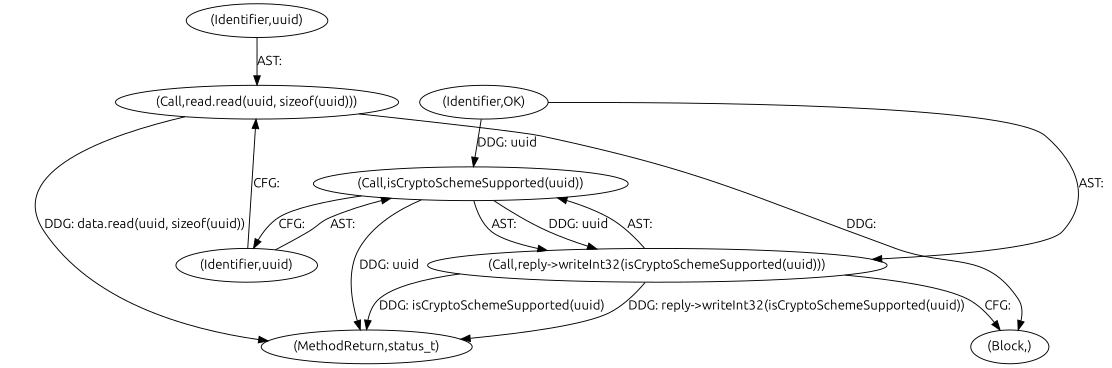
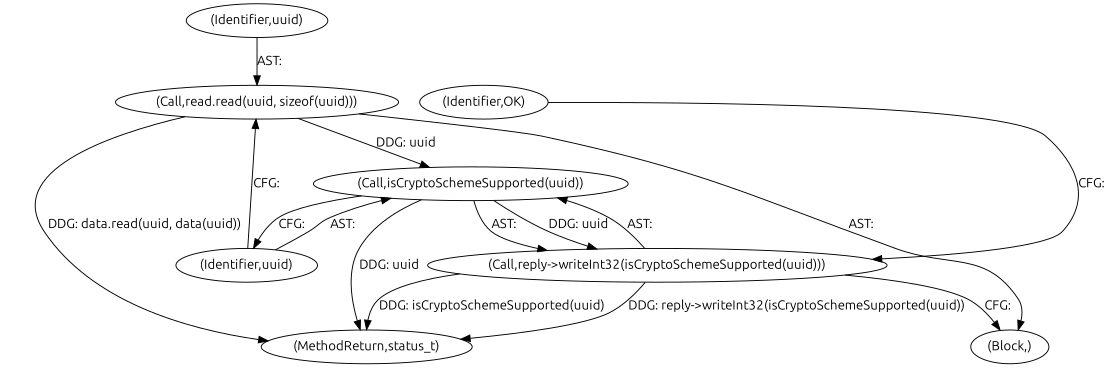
edge "(Identifier,OK)" -> "(Call,isCryptoSchemeSupported(uuid))": now "(Call,read.read(uuid, sizeof(uuid)))" -> "(Call,isCryptoSchemeSupported(uuid))"
edge "(Identifier,OK)" -> "(Call,reply->writeInt32(isCryptoSchemeSupported(uuid)))": label "AST: " -> "CFG: "
edge "(Call,read.read(uuid, sizeof(uuid)))" -> "(MethodReturn,status_t)": label "DDG: data.read(uuid, sizeof(uuid))" -> "DDG: data.read(uuid, data(uuid))"
edge "(Call,read.read(uuid, sizeof(uuid)))" -> "(Block,)": label "DDG: " -> "AST: "
